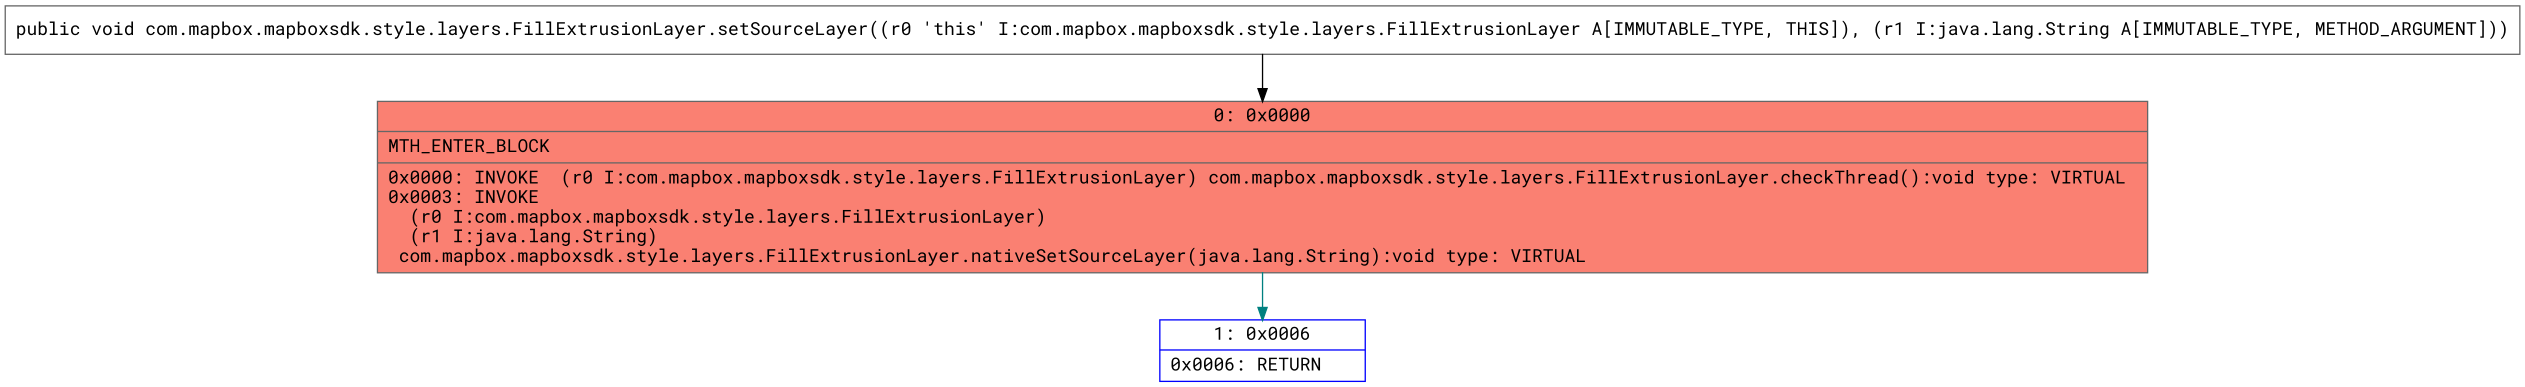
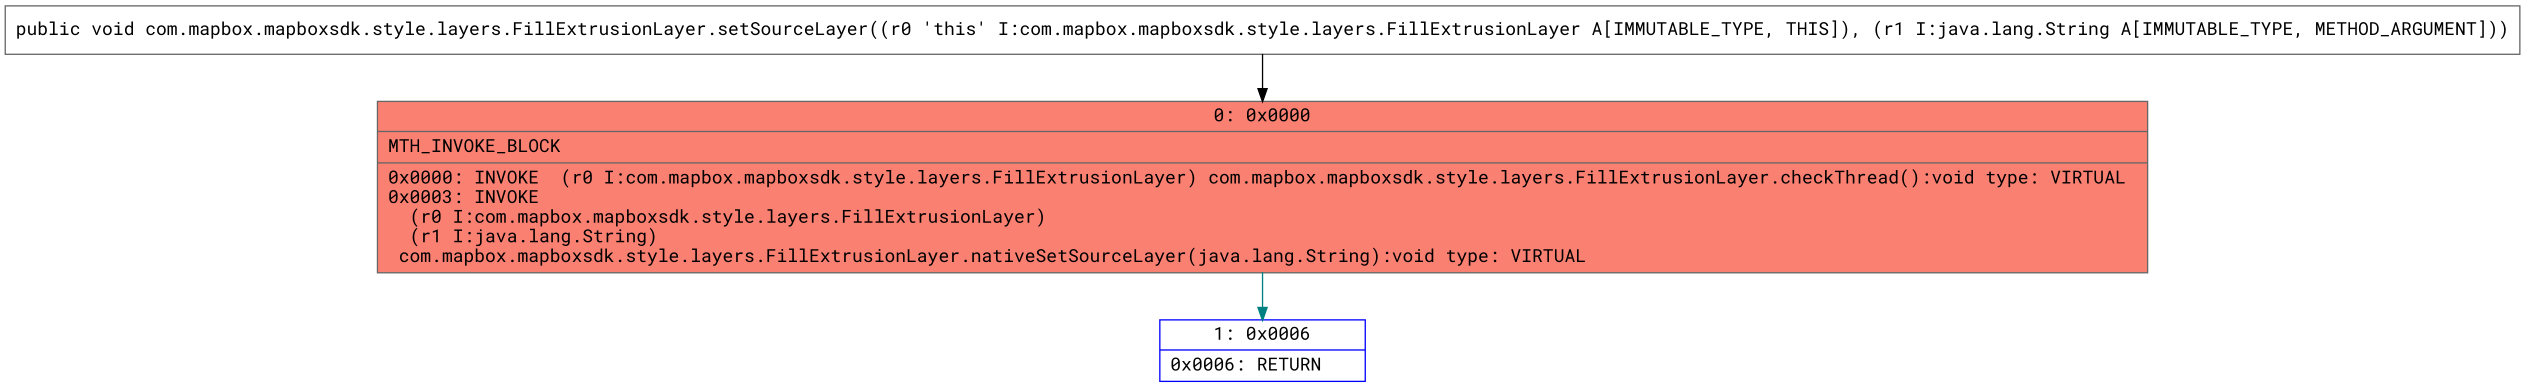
node "0: 0x0000": text "MTH_ENTER_BLOCK" -> "MTH_INVOKE_BLOCK"
